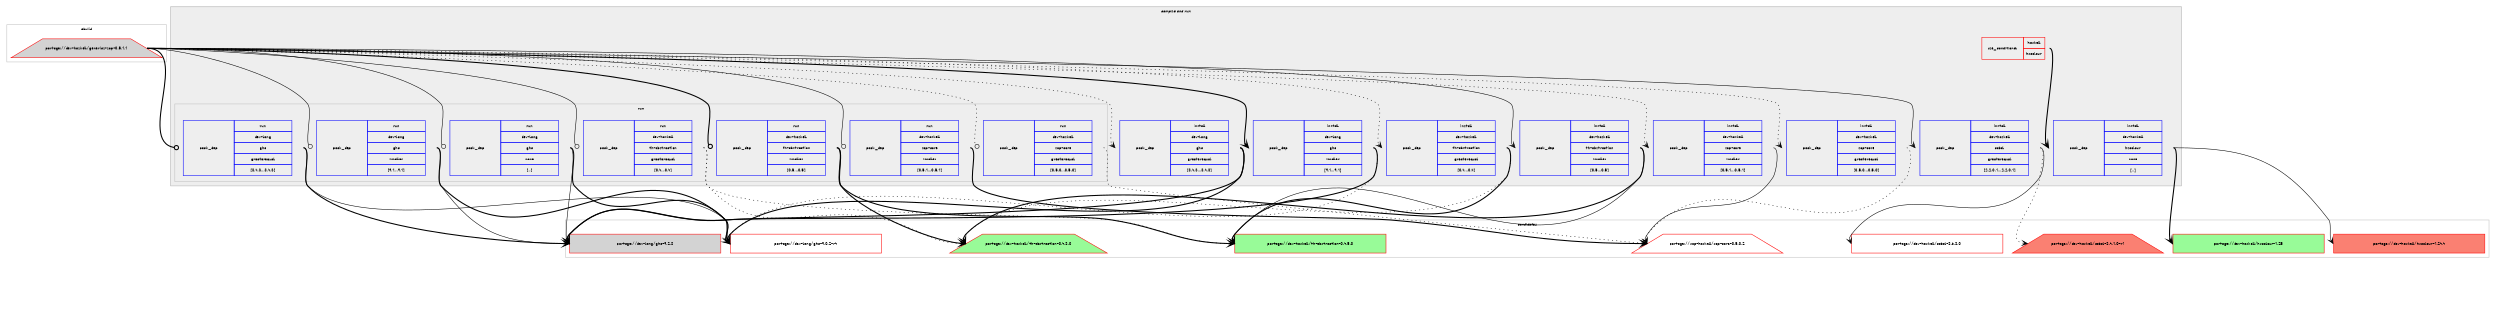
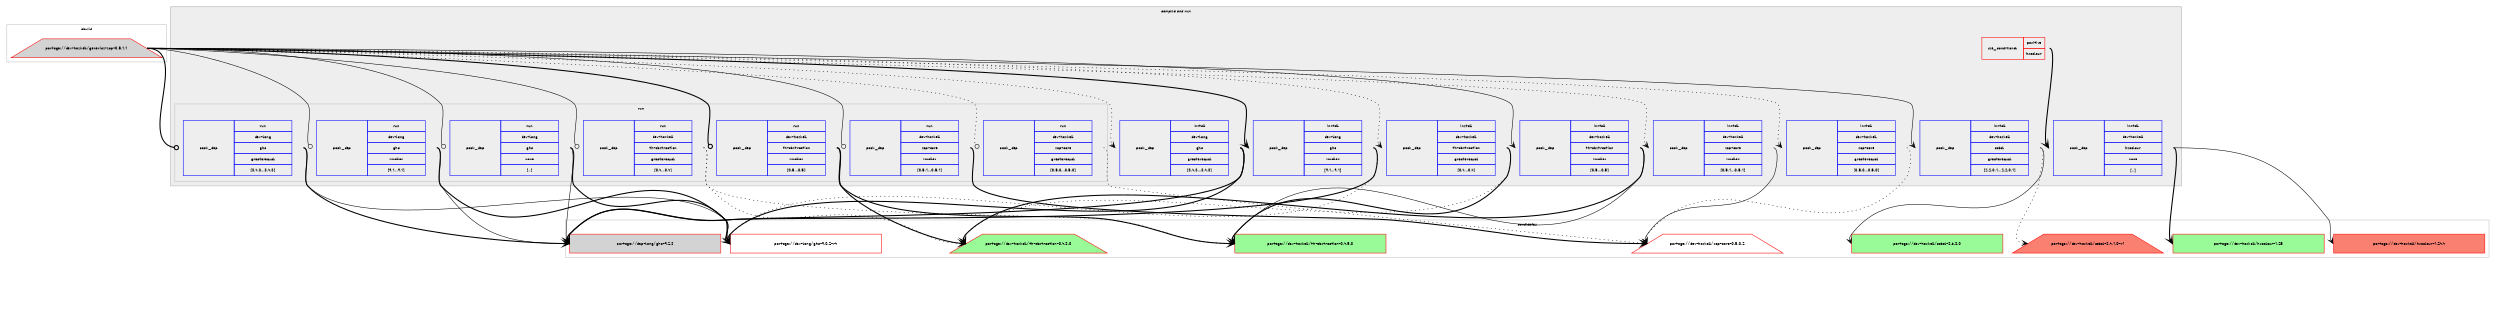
node "use_conditional": text "haskell" -> "positive"
node "portage://dev-lang/ghc-9.2.8": label "portage://dev-lang/ghc-9.2.8" -> "portage://dep-lang/ghc-9.2.8"
node "portage://sop-haskell/sop-core-0.5.0.2": label "portage://sop-haskell/sop-core-0.5.0.2" -> "portage://dev-haskell/sop-core-0.5.0.2"
node "portage://dev-haskell/cabal-3.6.3.0": fillcolor white -> palegreen
